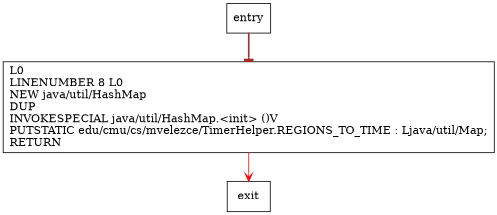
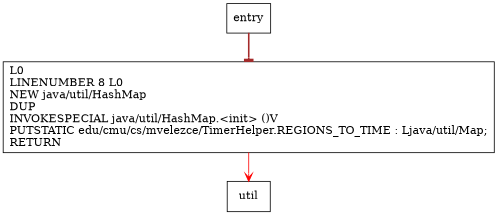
node "exit": label "exit" -> "util"
